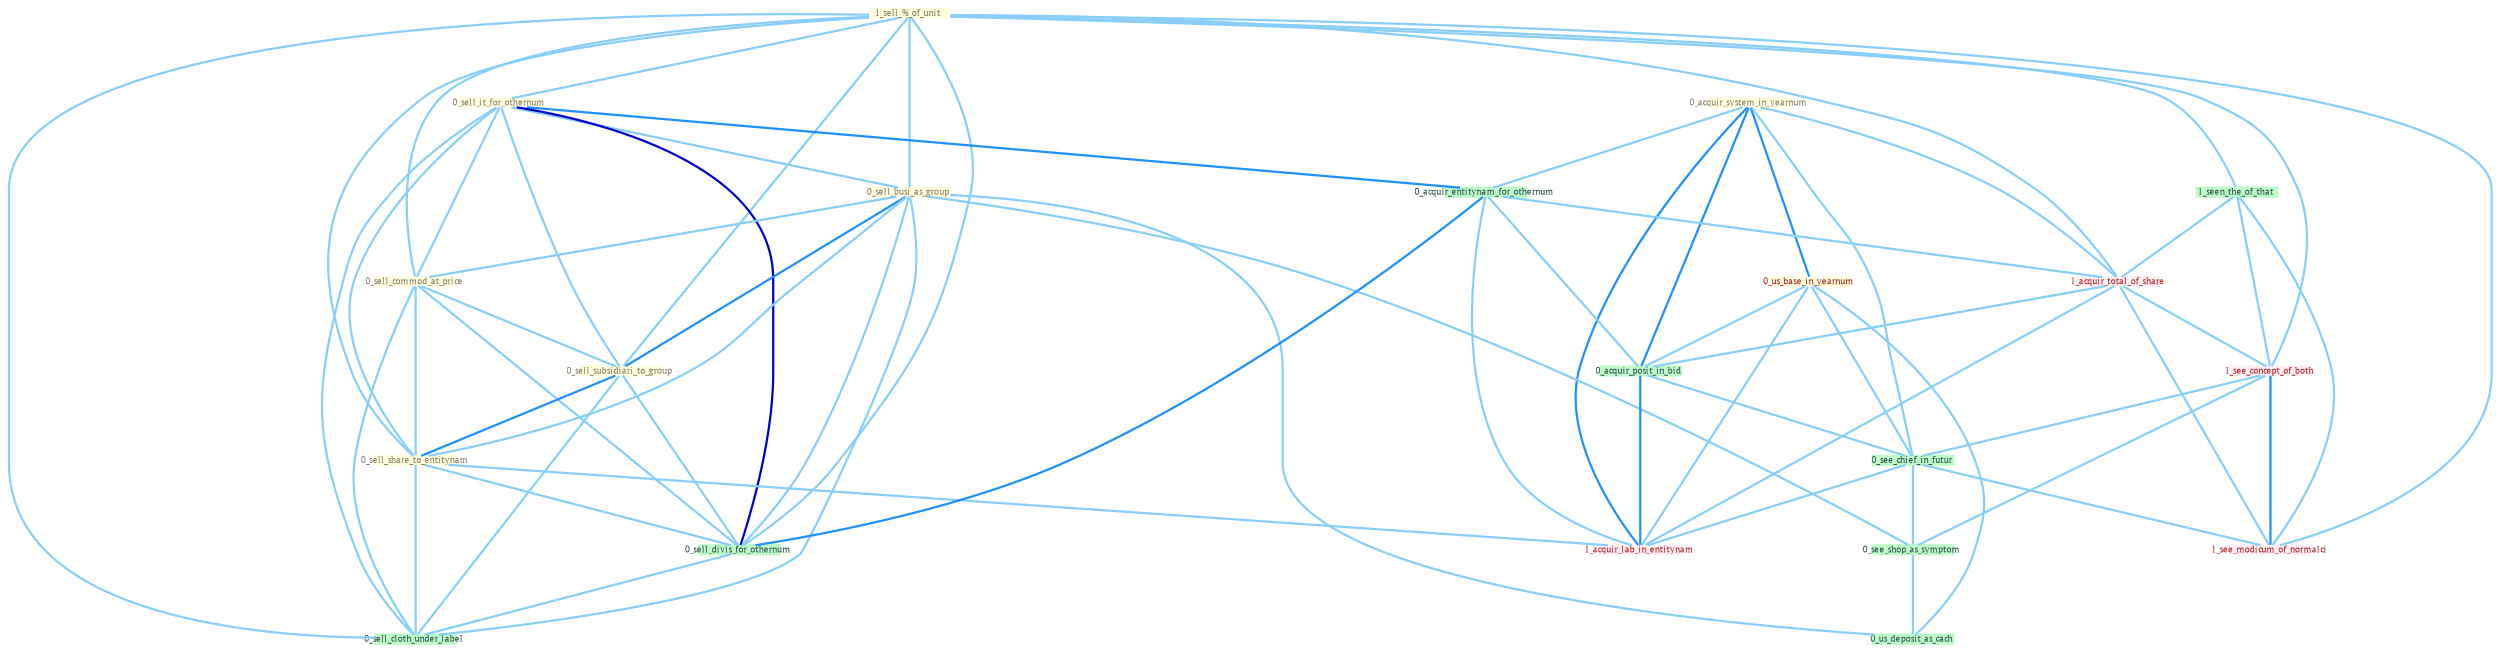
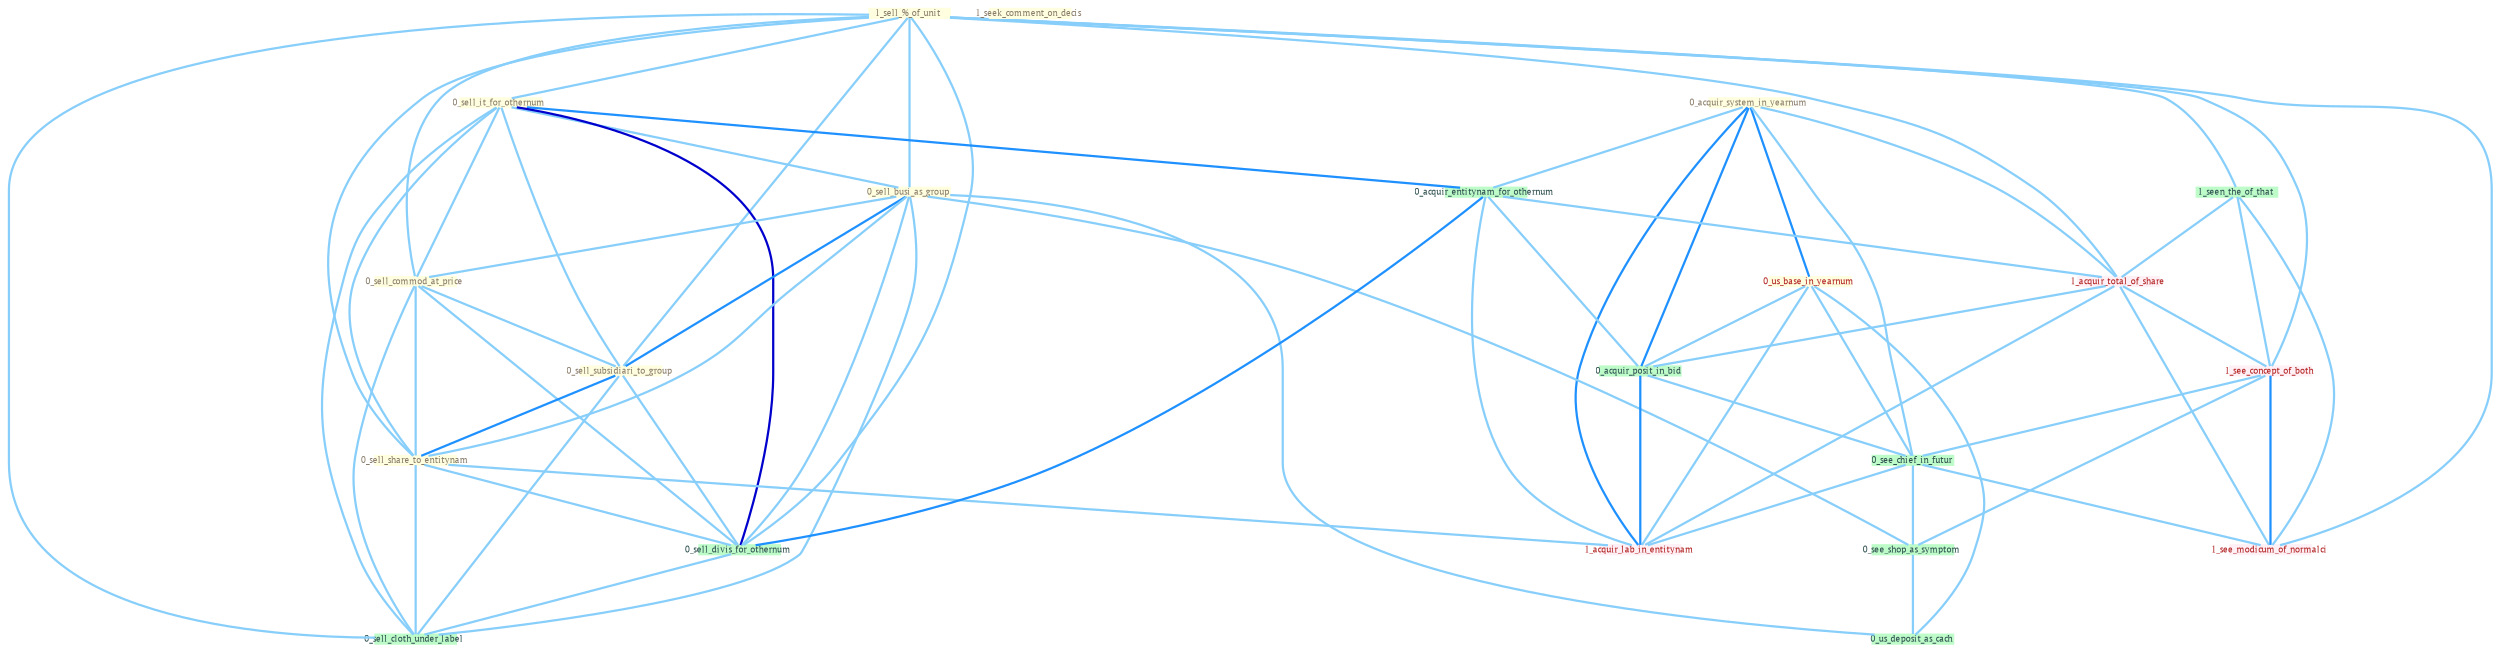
node "1_seek_comment_on_decis": added
